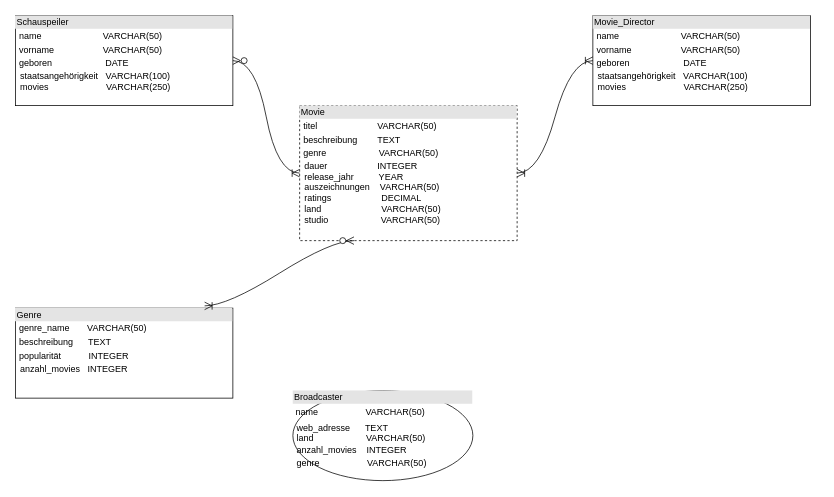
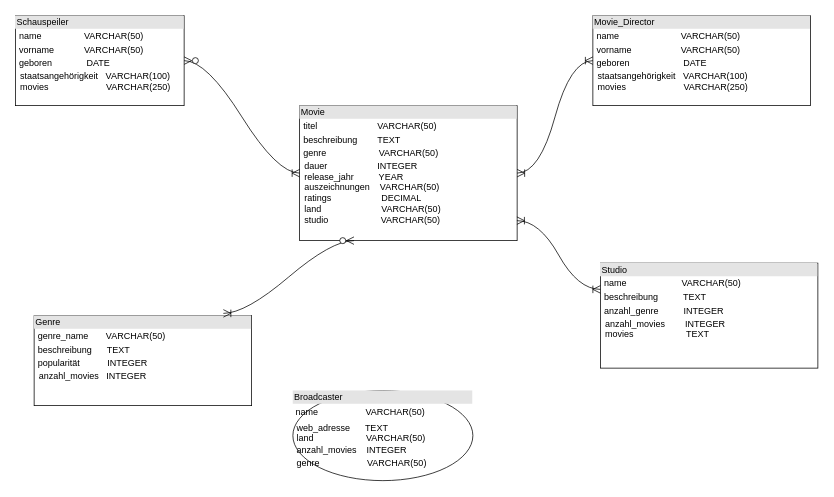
node "Schauspeiler name VARCHAR(50) vorname VARCHAR(50) geboren DATE staatsangehörigkeit VARCHAR(100) movies VARCHAR(250)": size 218x90 -> 169x90
node "Movie titel VARCHAR(50) beschreibung TEXT genre VARCHAR(50) dauer INTEGER release_jahr YEAR auszeichnungen VARCHAR(50) ratings DECIMAL land VARCHAR(50) studio VARCHAR(50)": style dashed -> solid
edge "Movie titel VARCHAR(50) beschreibung TEXT genre VARCHAR(50) dauer INTEGER release_jahr YEAR auszeichnungen VARCHAR(50) ratings DECIMAL land VARCHAR(50) studio VARCHAR(50)" -- "Studio name VARCHAR(50) beschreibung TEXT anzahl_genre INTEGER anzahl_movies INTEGER movies TEXT": added
node "Studio name VARCHAR(50) beschreibung TEXT anzahl_genre INTEGER anzahl_movies INTEGER movies TEXT": added
node "Genre genre_name VARCHAR(50) beschreibung TEXT popularität INTEGER anzahl_movies INTEGER": moved (124, 353) -> (143, 360)
